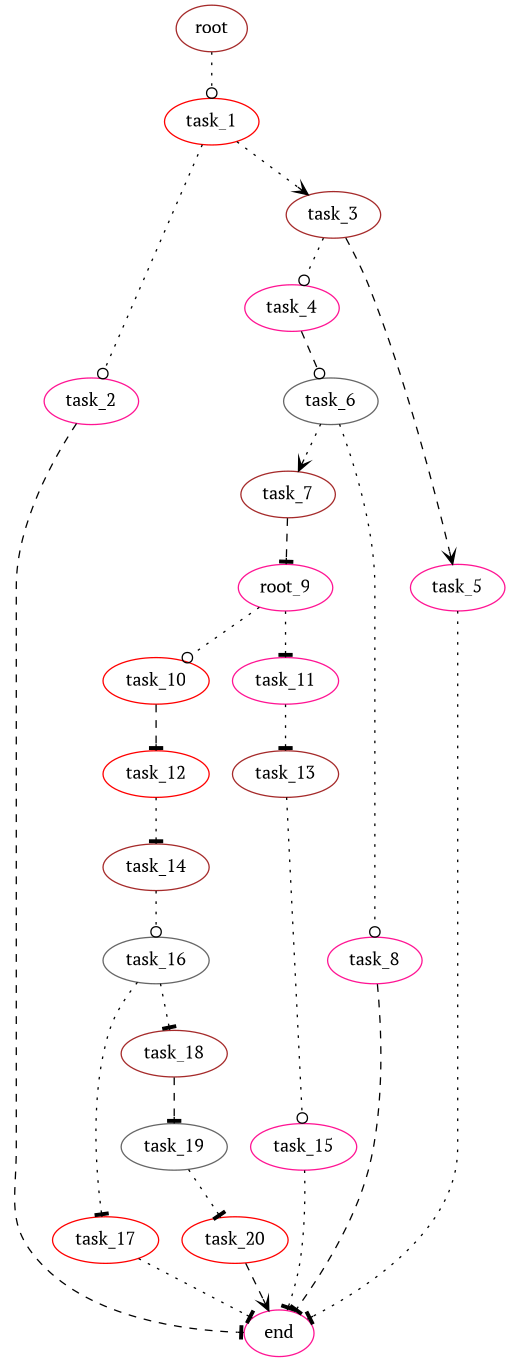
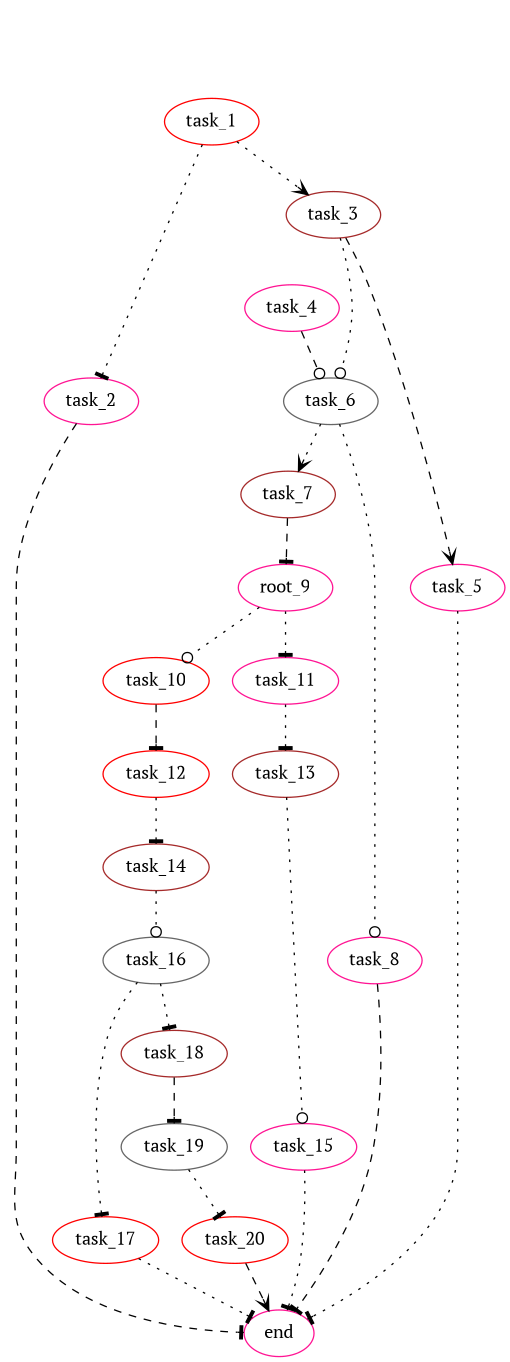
node "root": removed
edge "task_3" -> "task_4": now "task_3" -> "task_6"
edge "task_1" -> "task_2": arrowhead odot -> tee
